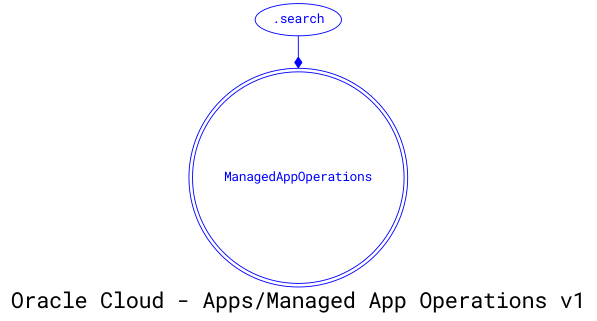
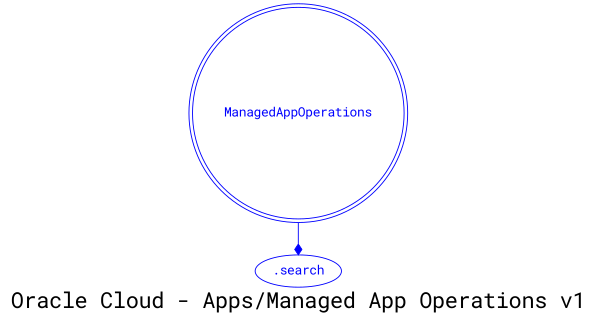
edge ".search" -> "ManagedAppOperations": reversed
